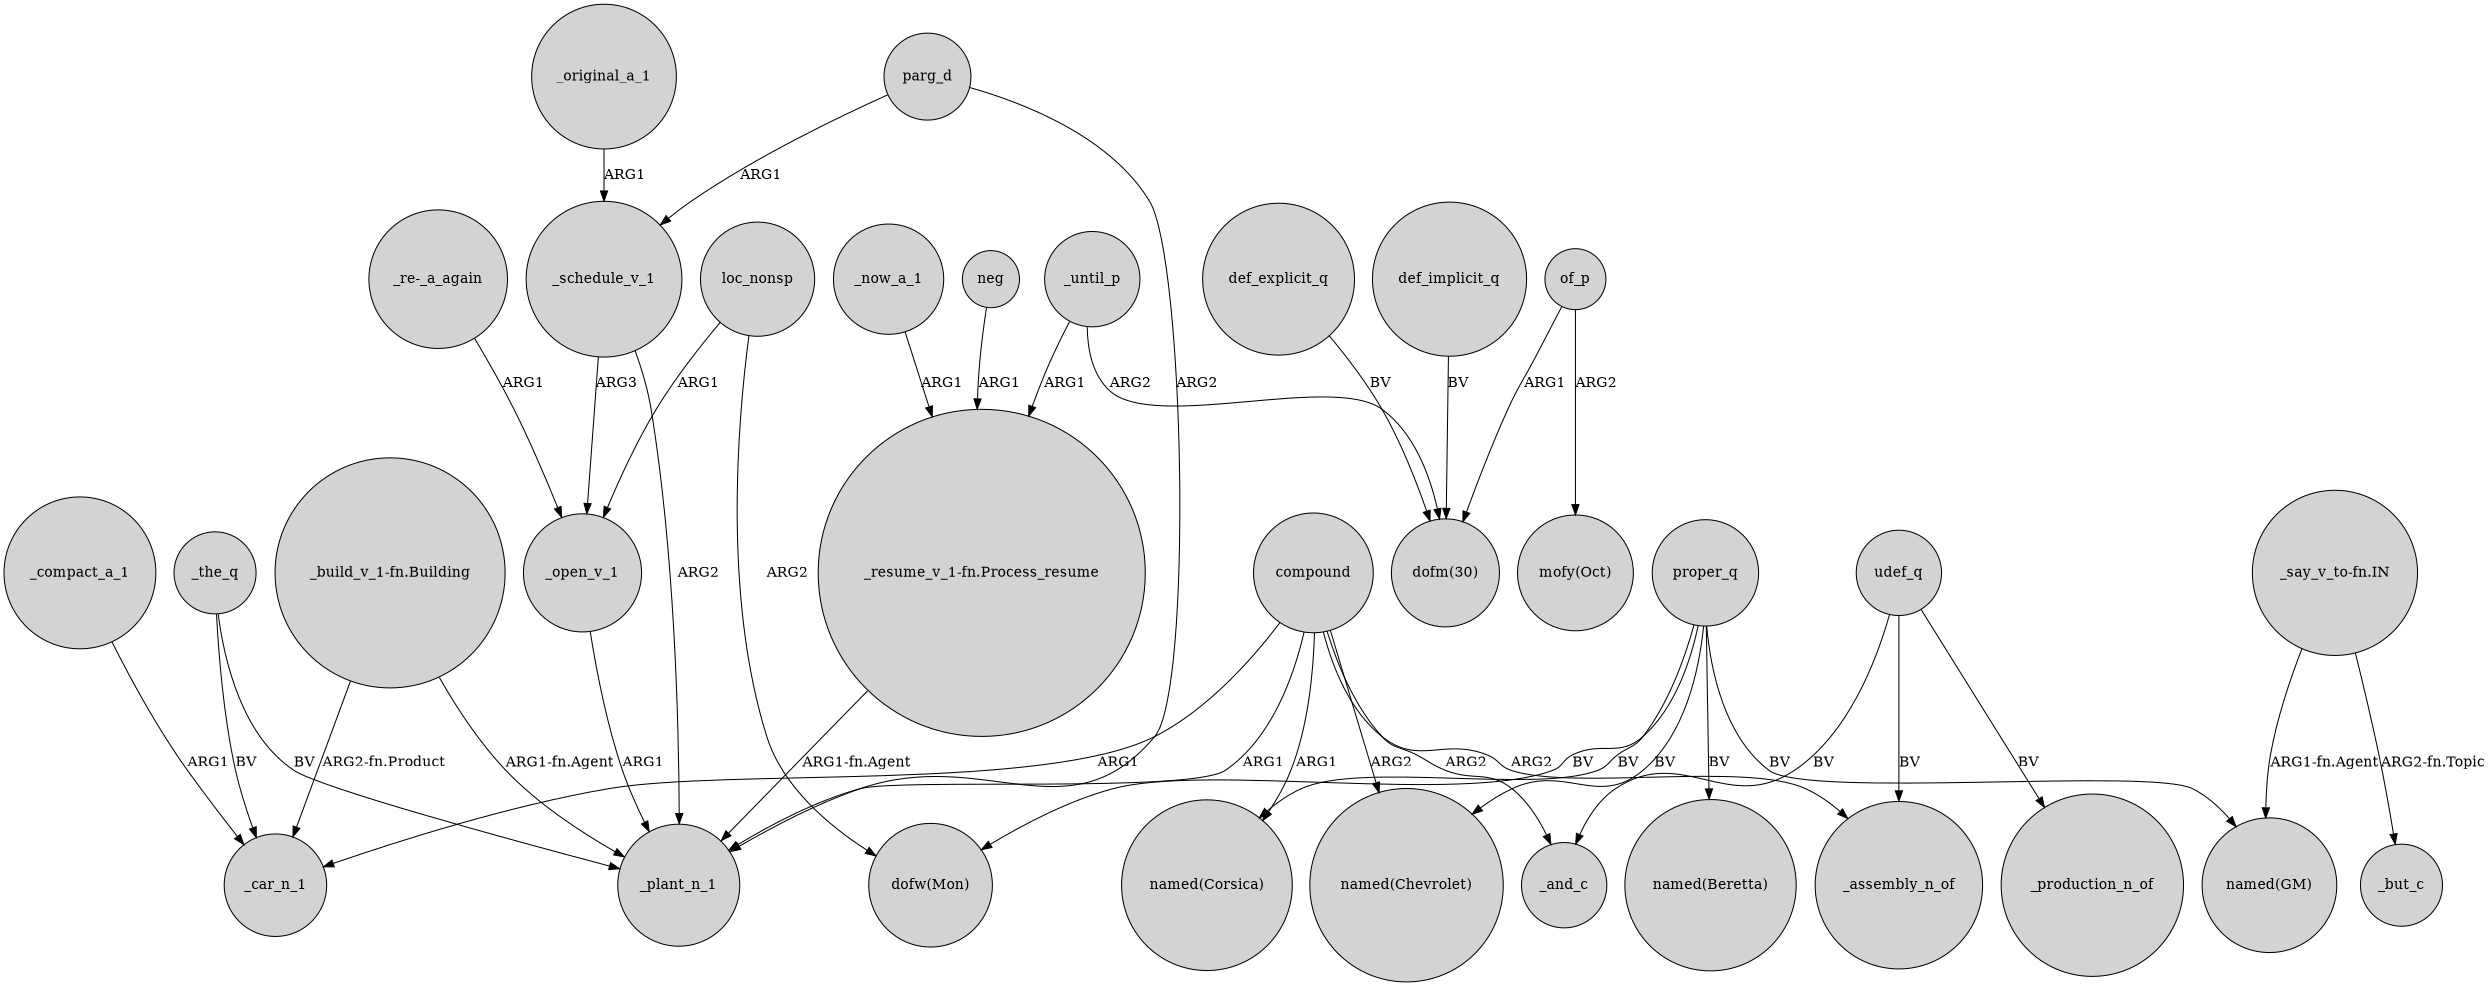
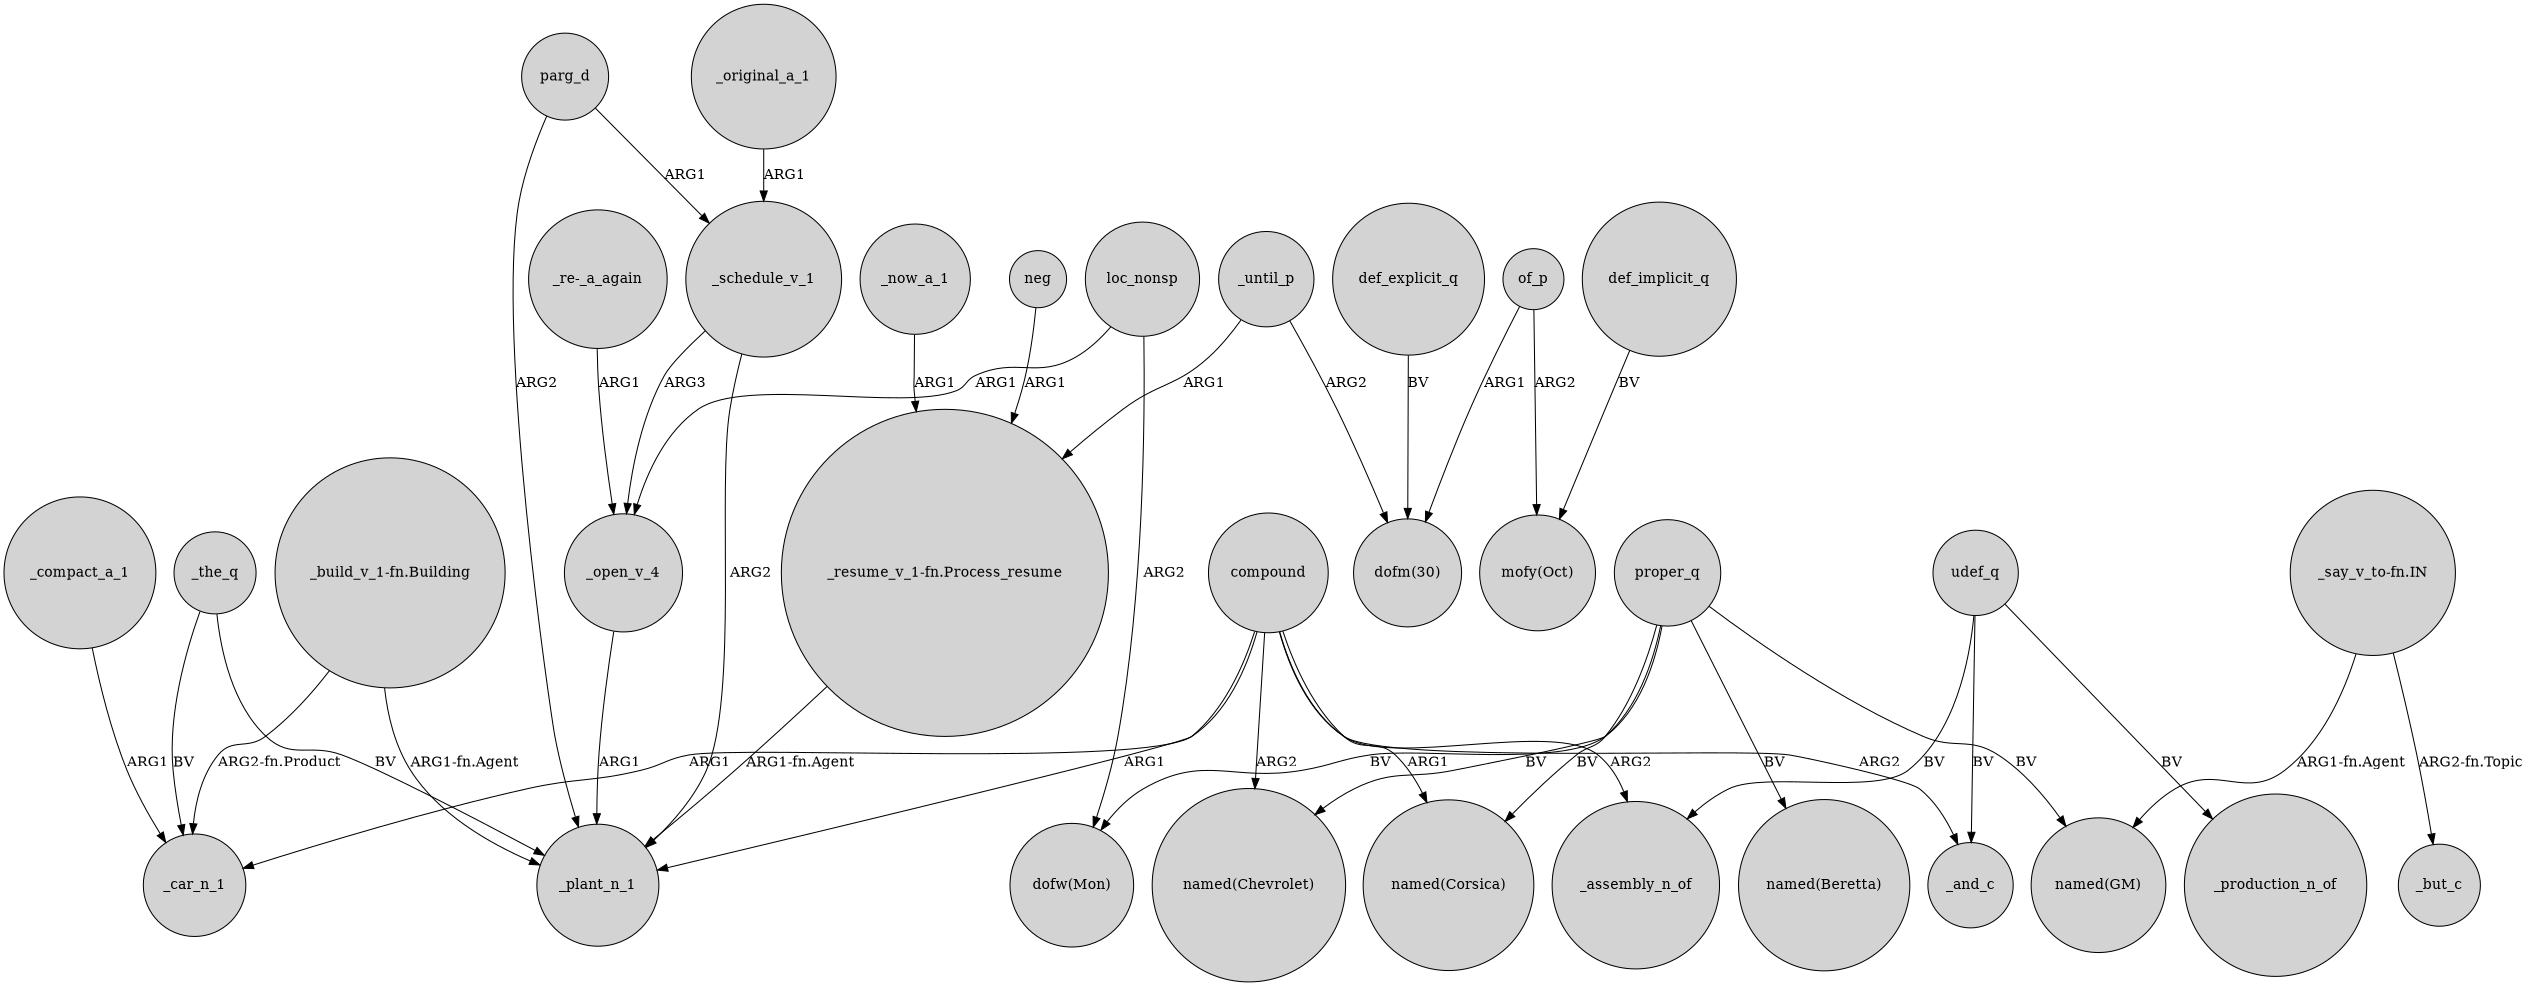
edge "def_implicit_q" -> "dofm(30)": now "def_implicit_q" -> "mofy(Oct)"
node "_open_v_1": label "_open_v_1" -> "_open_v_4"
